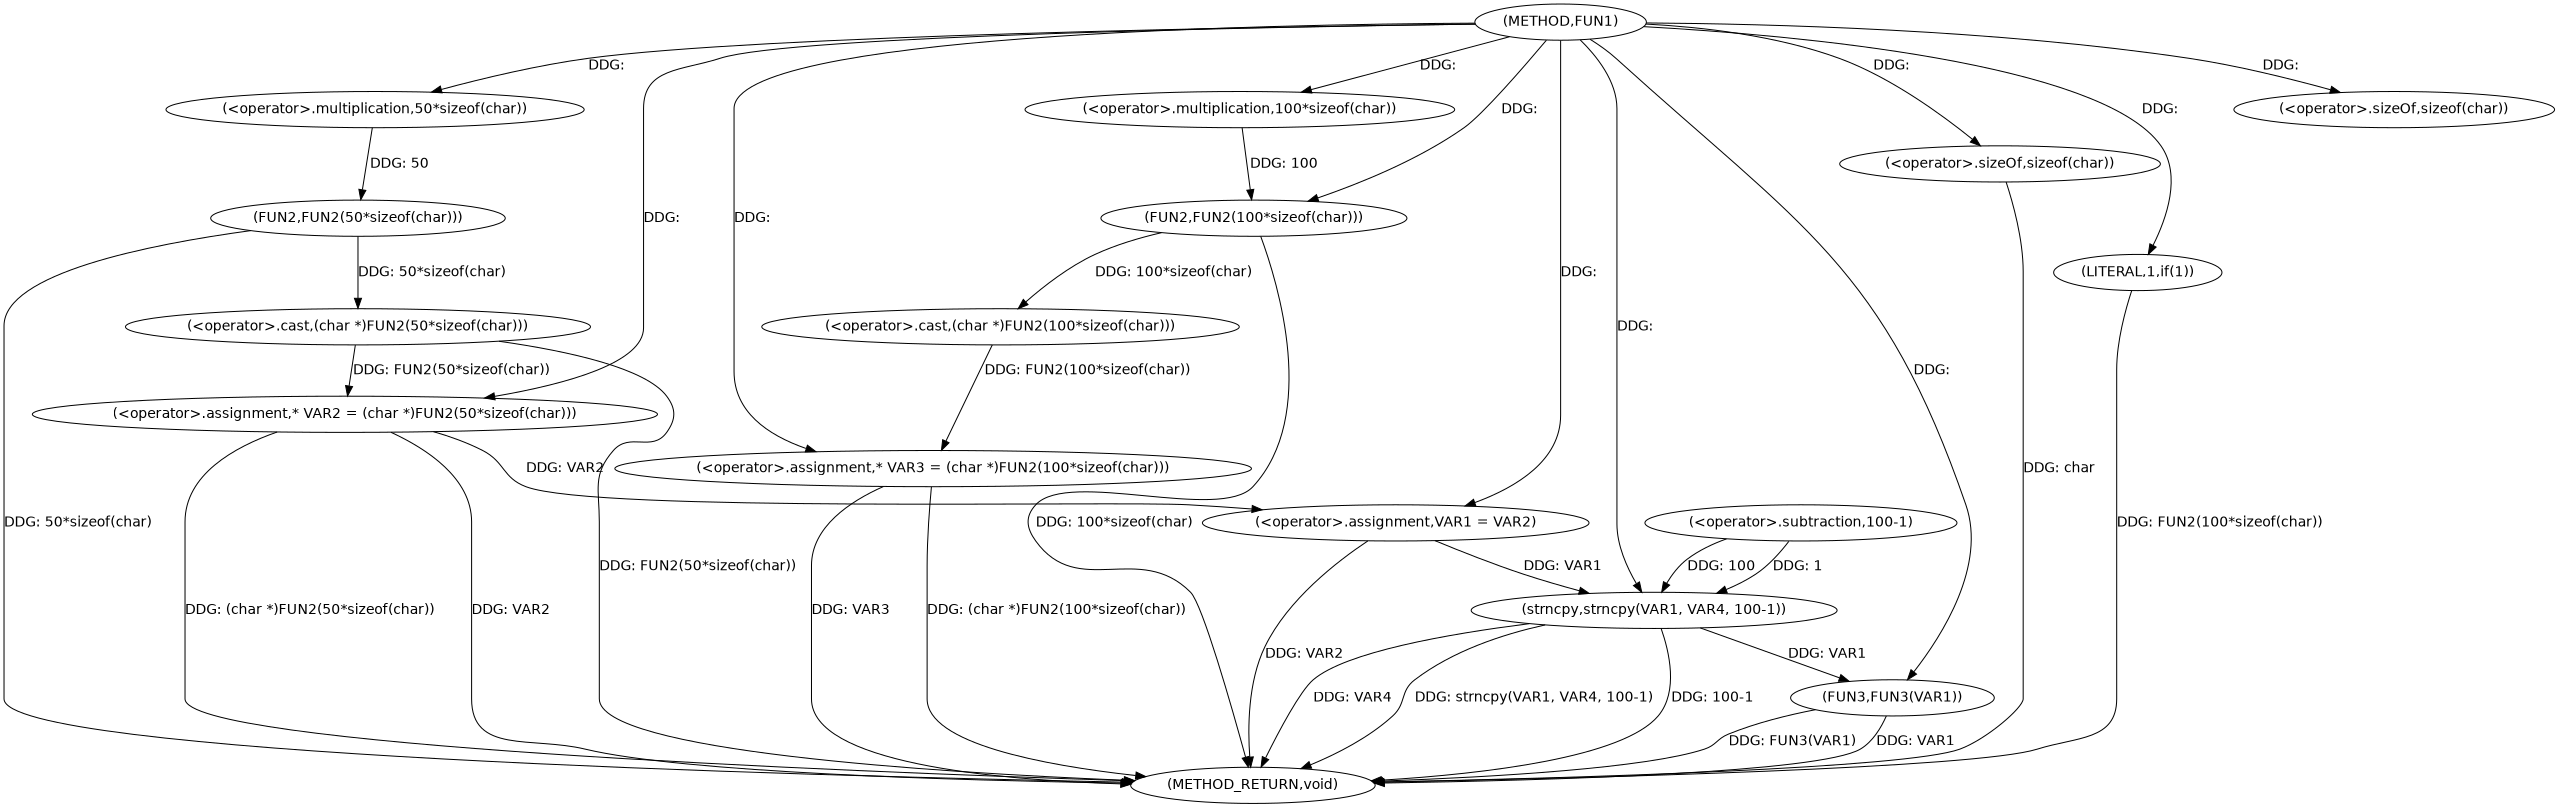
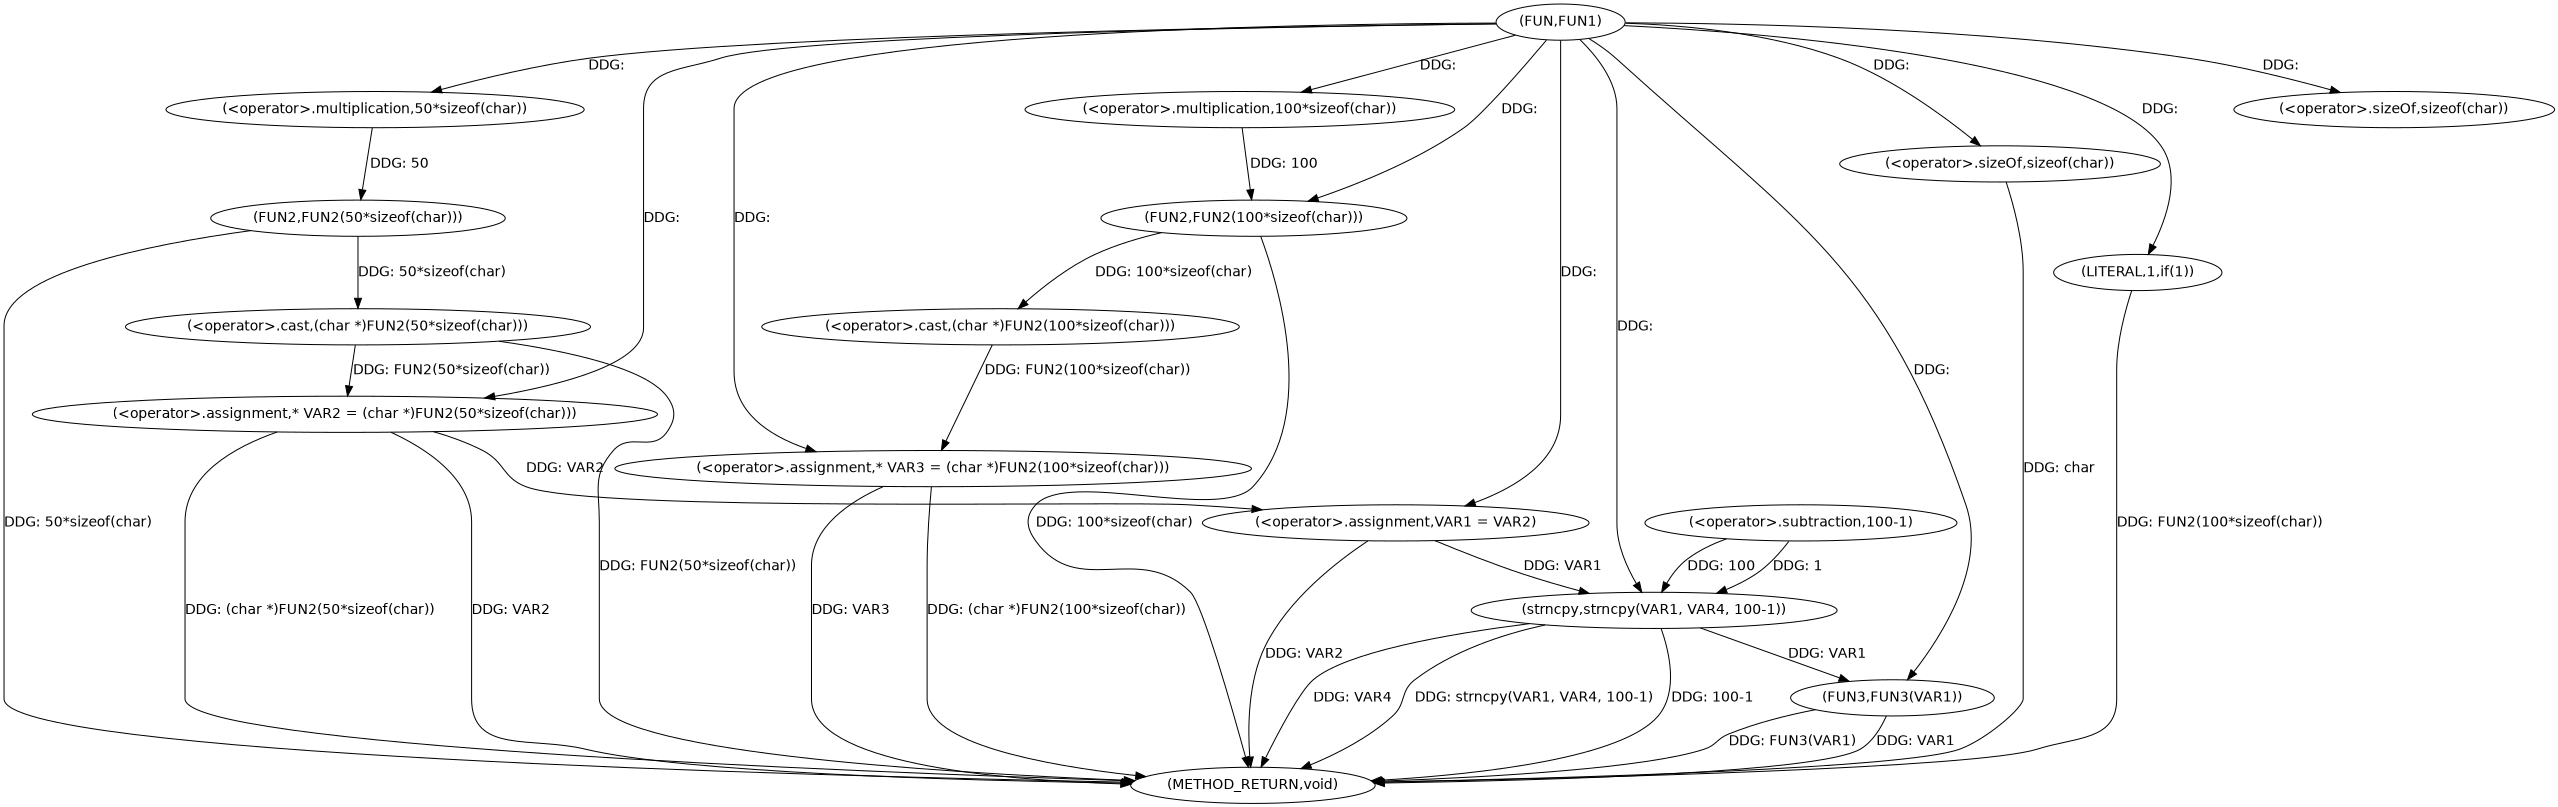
node "(METHOD,FUN1)": label "(METHOD,FUN1)" -> "(FUN,FUN1)"
